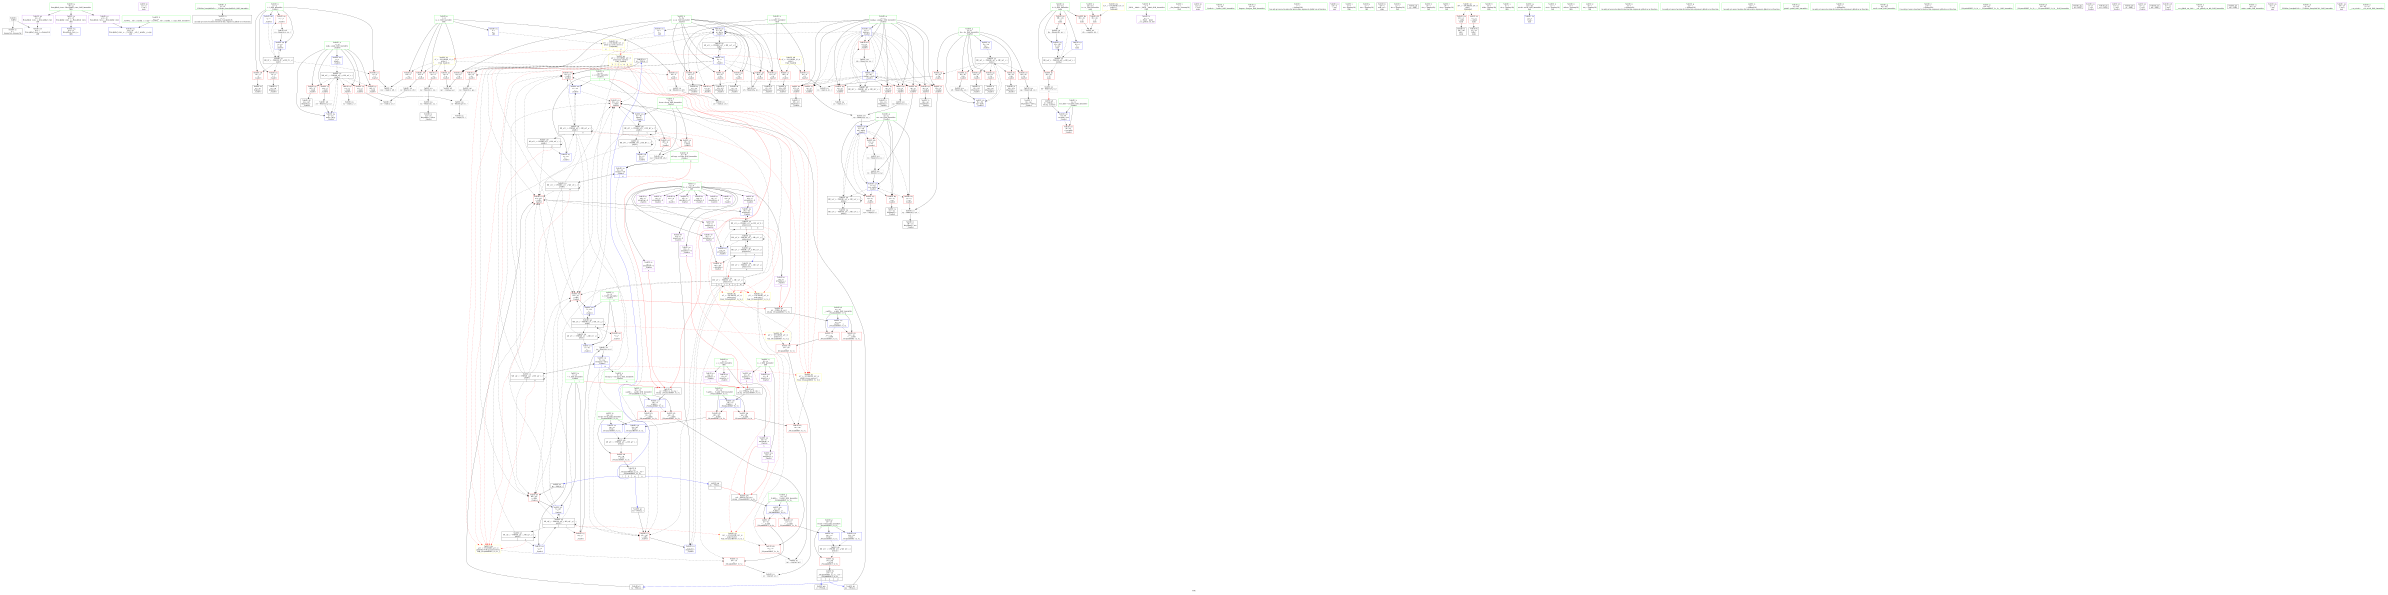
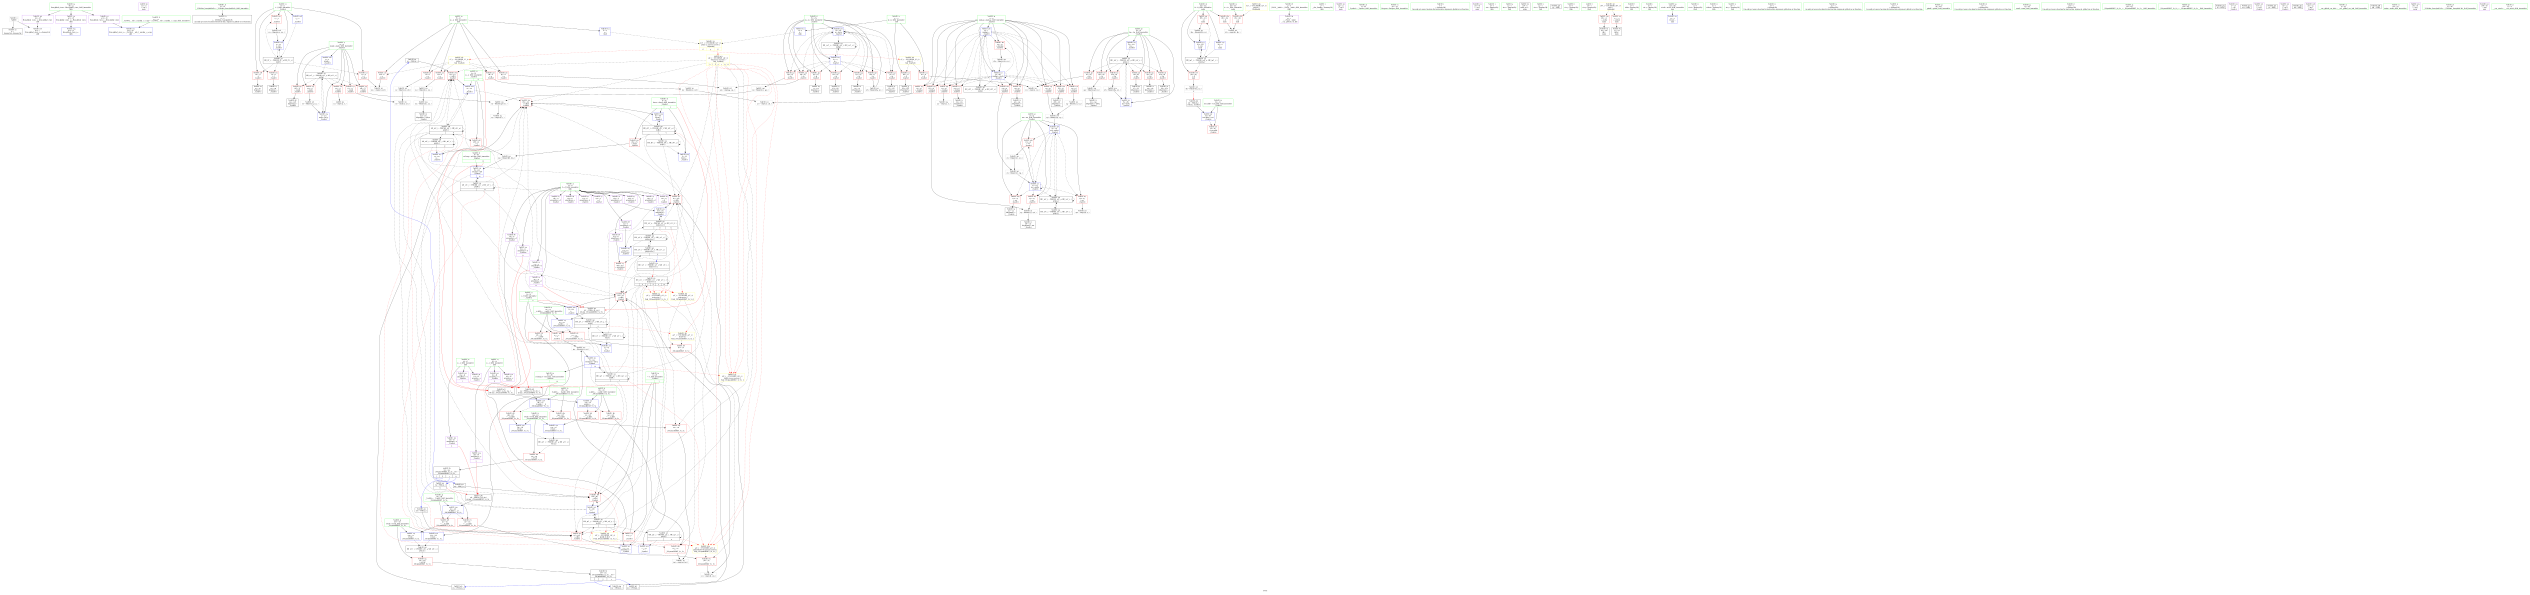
edge "NodeID: 469" -> "NodeID: 167": added
